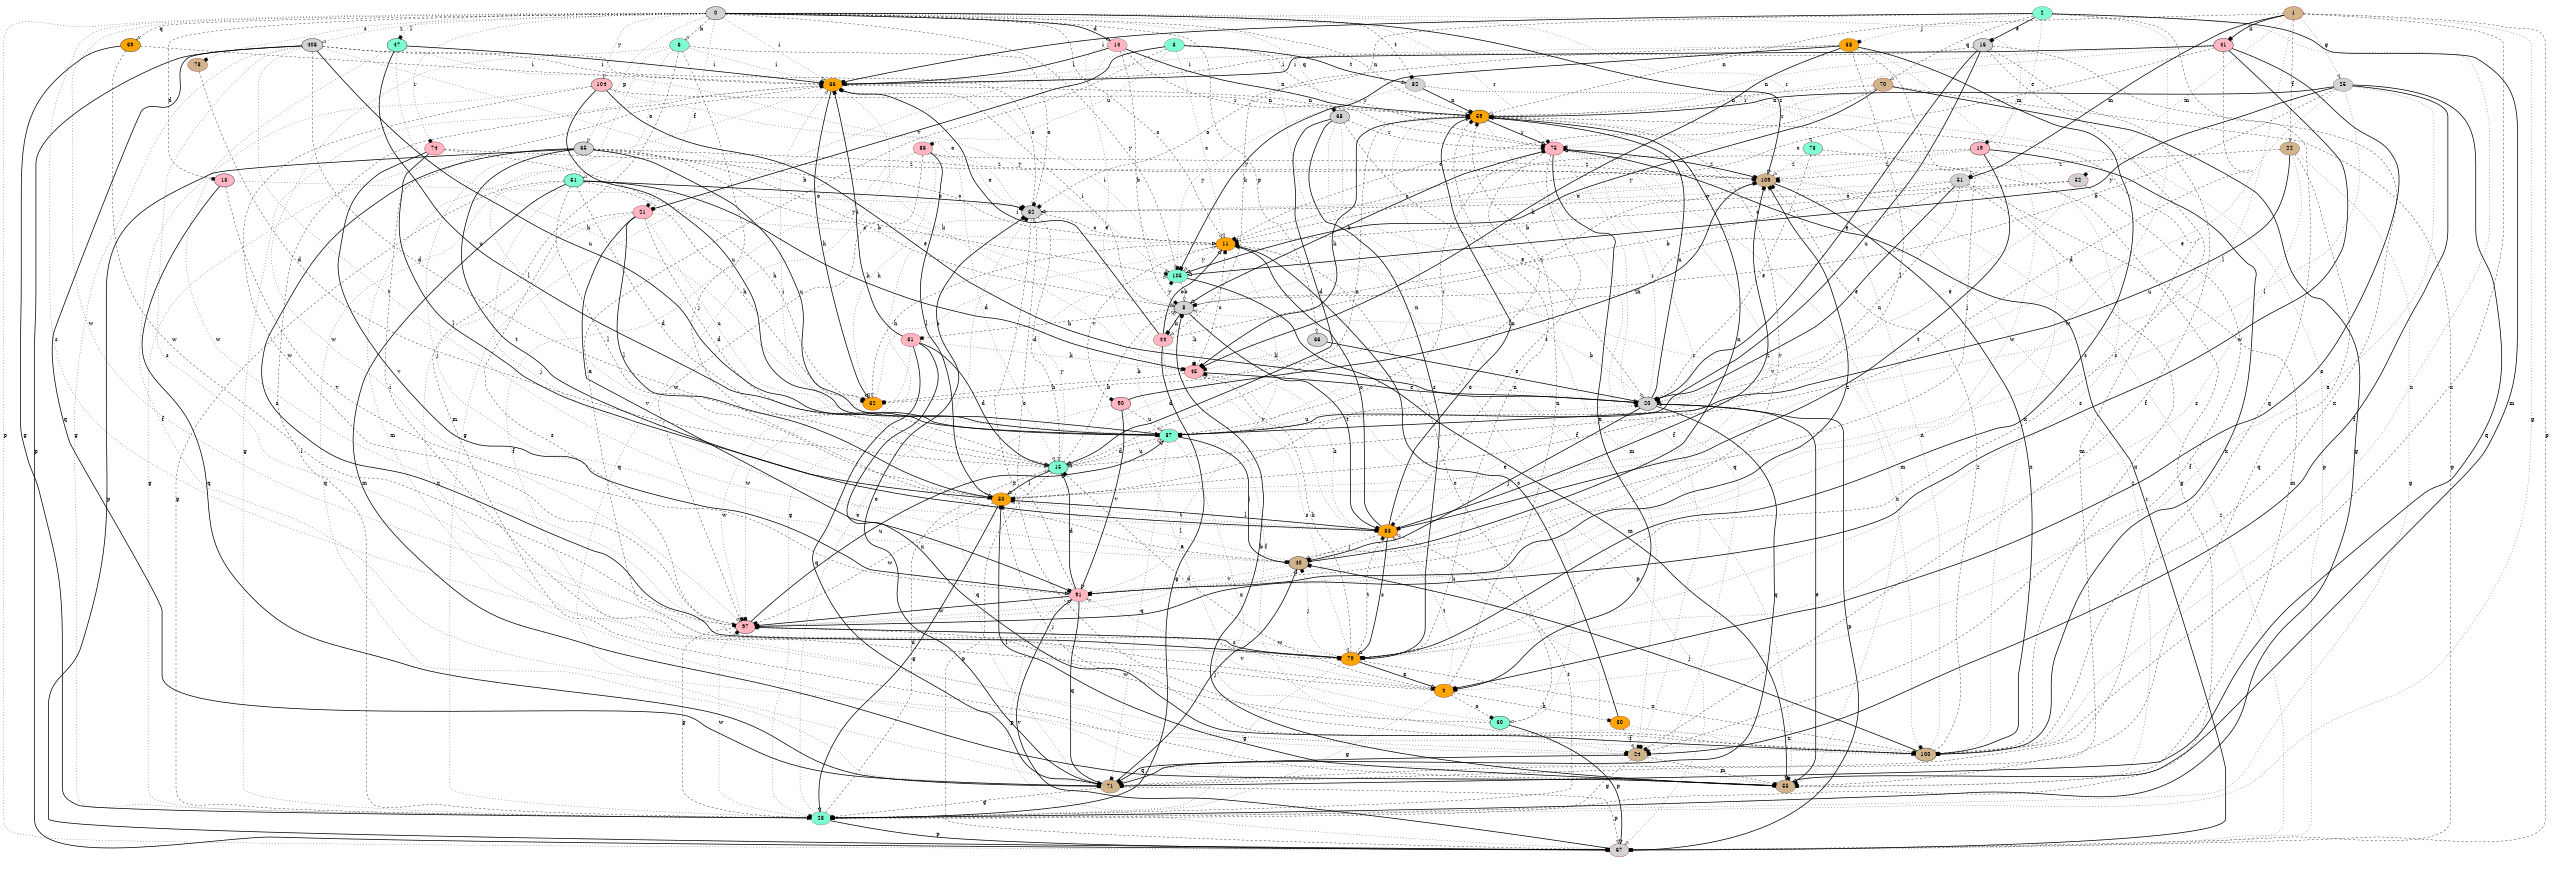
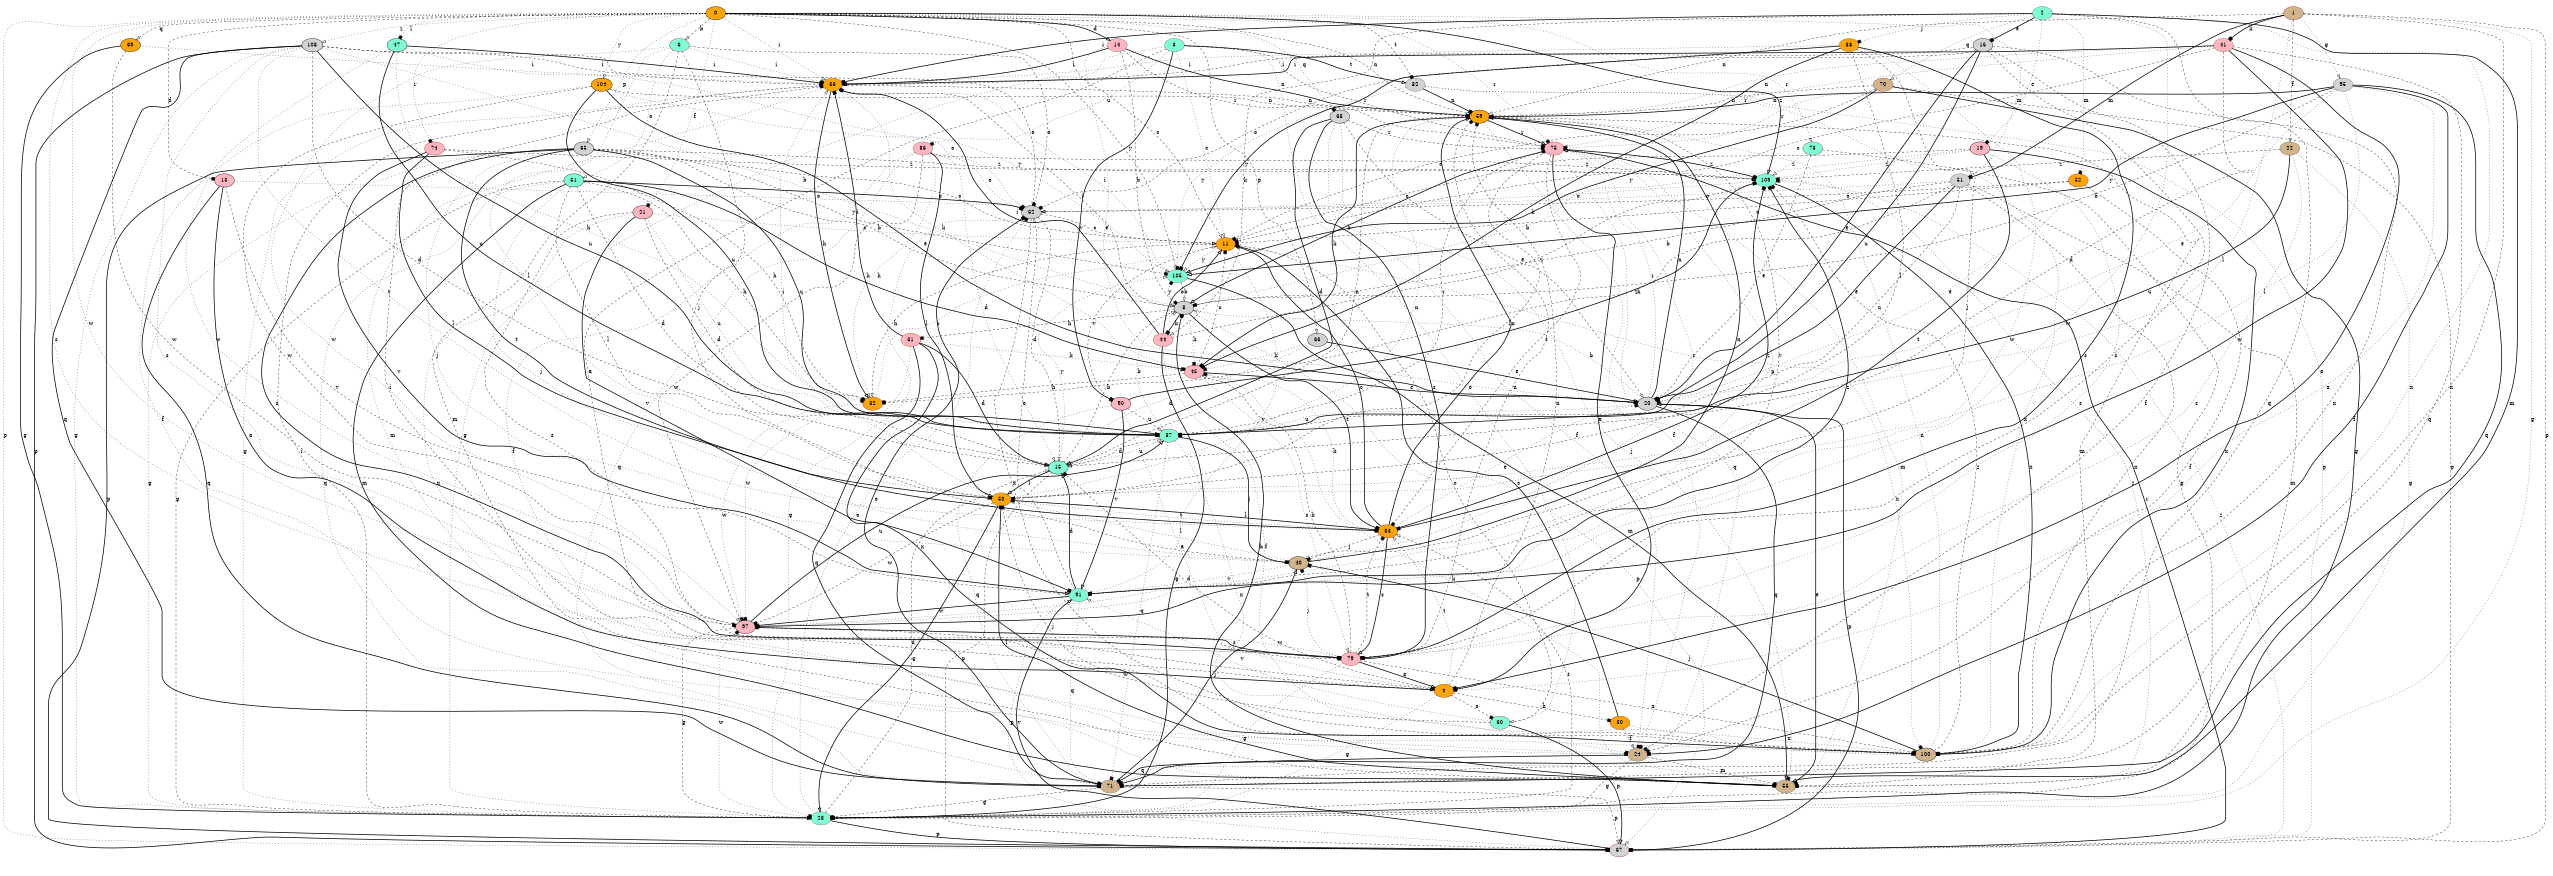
node "0": fillcolor lightgrey -> orange
edge "2" -> "70": style dashed -> dotted
node "408": label "408" -> "108"
node "41": color black -> gray40
node "78": removed
edge "38" -> "62": now "16" -> "62"
edge "69" -> "36": style dashed -> dotted
node "104": fillcolor lightpink -> orange
node "25": label "25" -> "95"
edge "1" -> "52": now "2" -> "52"
edge "3" -> "21": now "3" -> "90"
node "109": fillcolor tan -> aquamarine
node "52": fillcolor lightgrey -> orange
node "21": color brown -> black
edge "75" -> "91": label "v" -> "p"
edge "21" -> "50": removed, label "l"
edge "68" -> "55": label "m" -> "j"
edge "20" -> "40": removed, label "j"
node "91": fillcolor lightpink -> aquamarine
edge "13" -> "4": added, label "a"
node "79": fillcolor orange -> lightpink
edge "91" -> "71": style bold -> dotted
node "60": color black -> brown
edge "22" -> "71": now "41" -> "71"
